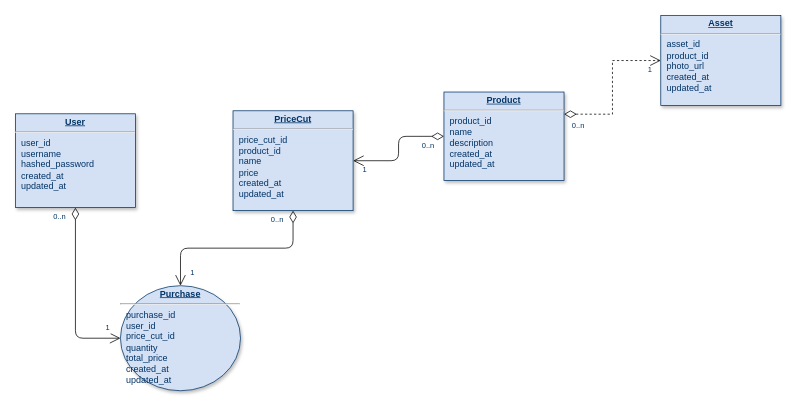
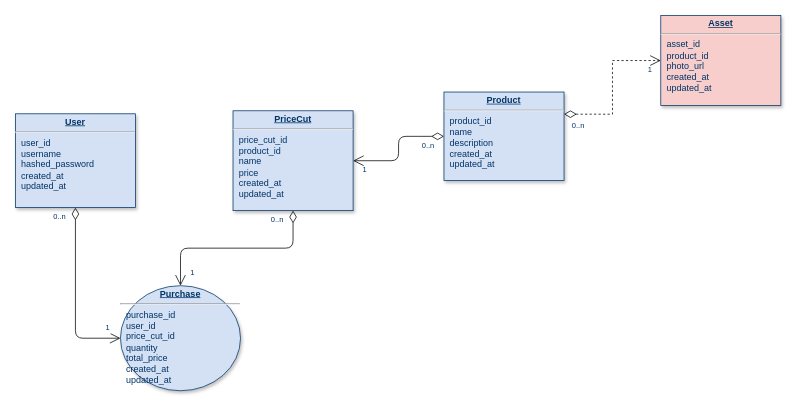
node "Asset asset_id product_id photo_url created_at updated_at": fillcolor #d4e1f5 -> #f8cecc
